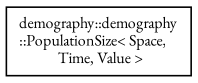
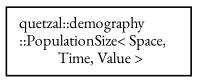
node "demography::demography ::PopulationSize< Space, Time, Value >": label "demography::demography ::PopulationSize< Space, Time, Value >" -> "quetzal::demography ::PopulationSize< Space, Time, Value >"
